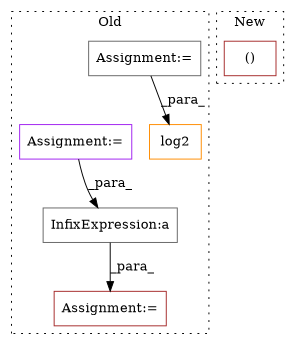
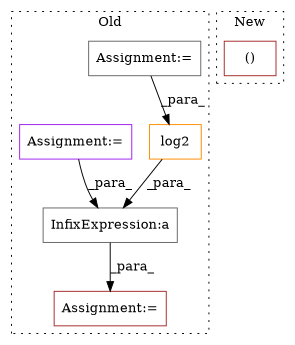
edge "log2" -> "InfixExpression:a": added, label "_para_"
